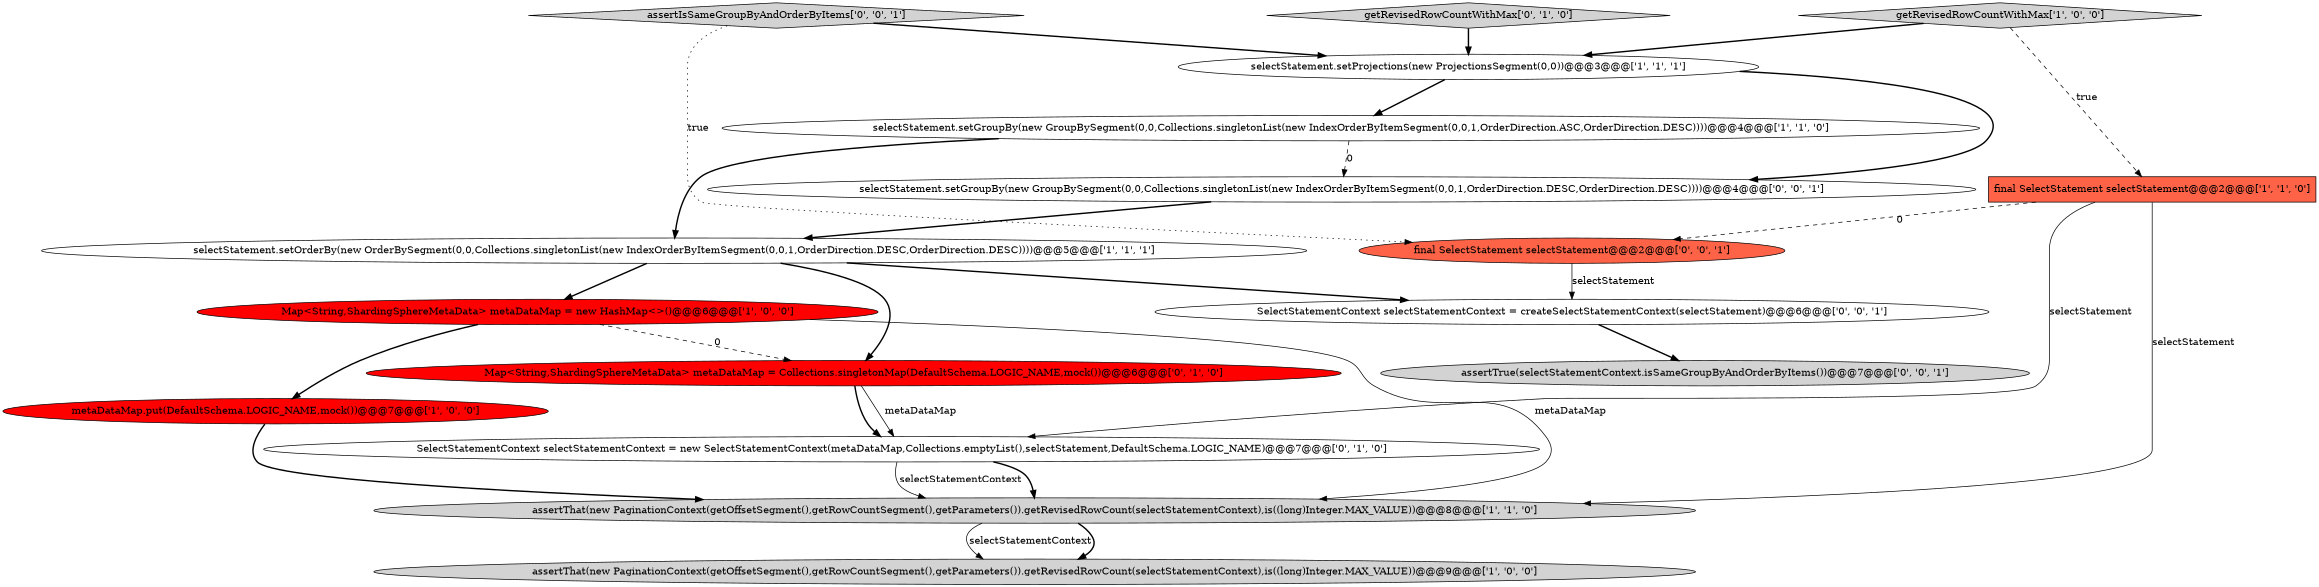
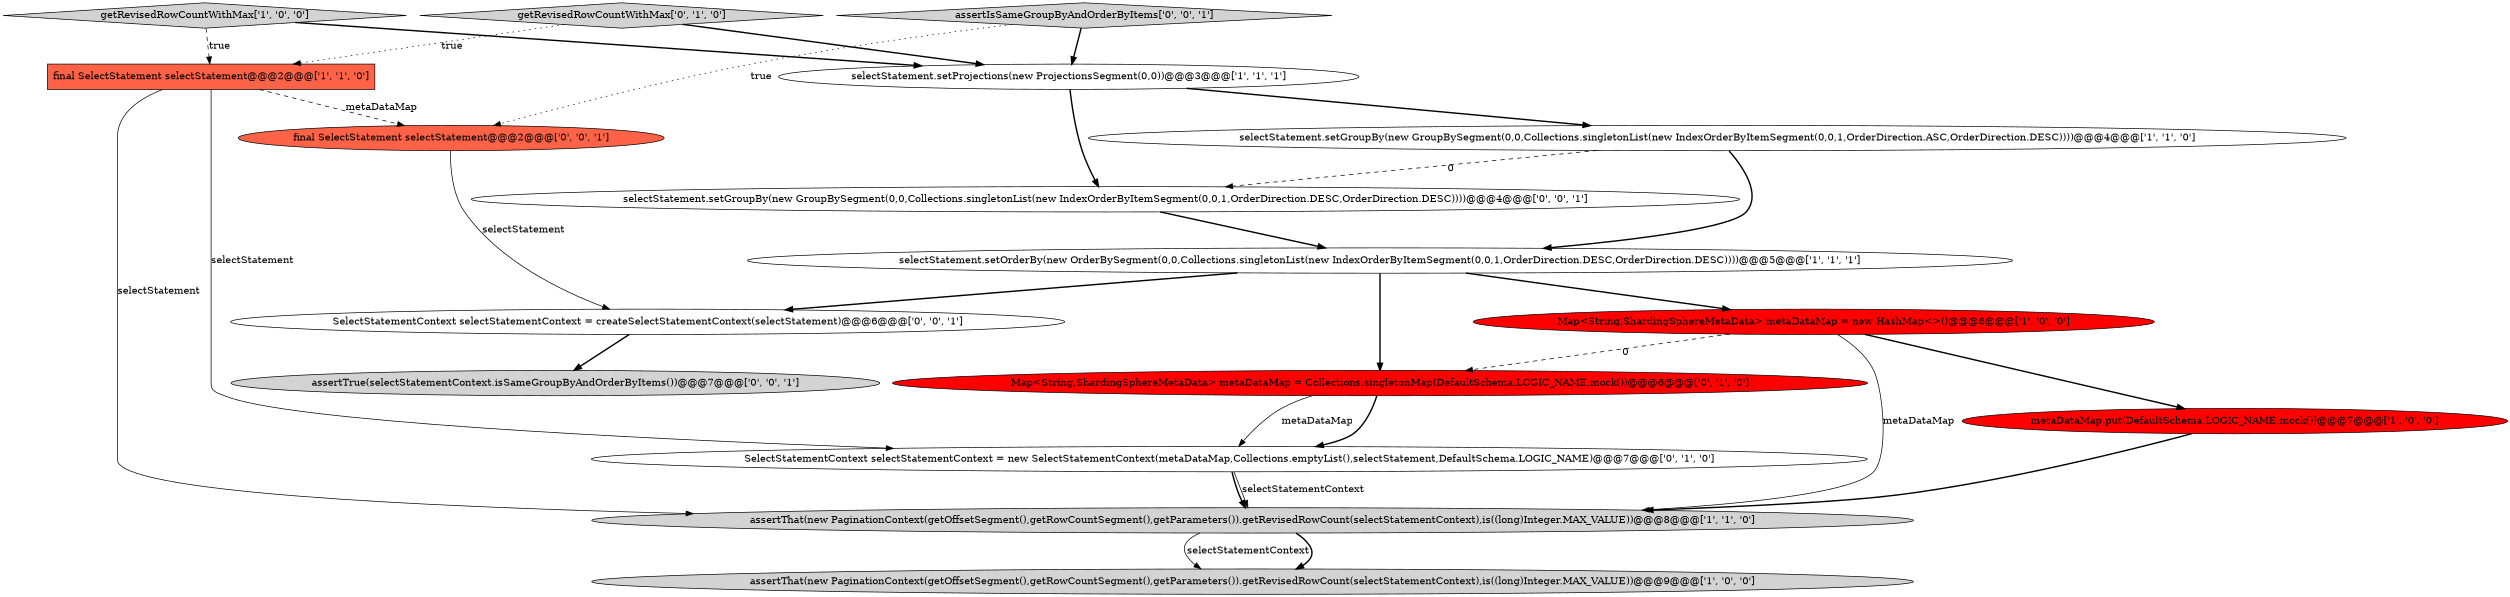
edge "getRevisedRowCountWithMax['0', '1', '0']" -> "final SelectStatement selectStatement@@@2@@@['1', '1', '0']": added, label "true"
edge "final SelectStatement selectStatement@@@2@@@['1', '1', '0']" -> "final SelectStatement selectStatement@@@2@@@['0', '0', '1']": label "0" -> "metaDataMap"
